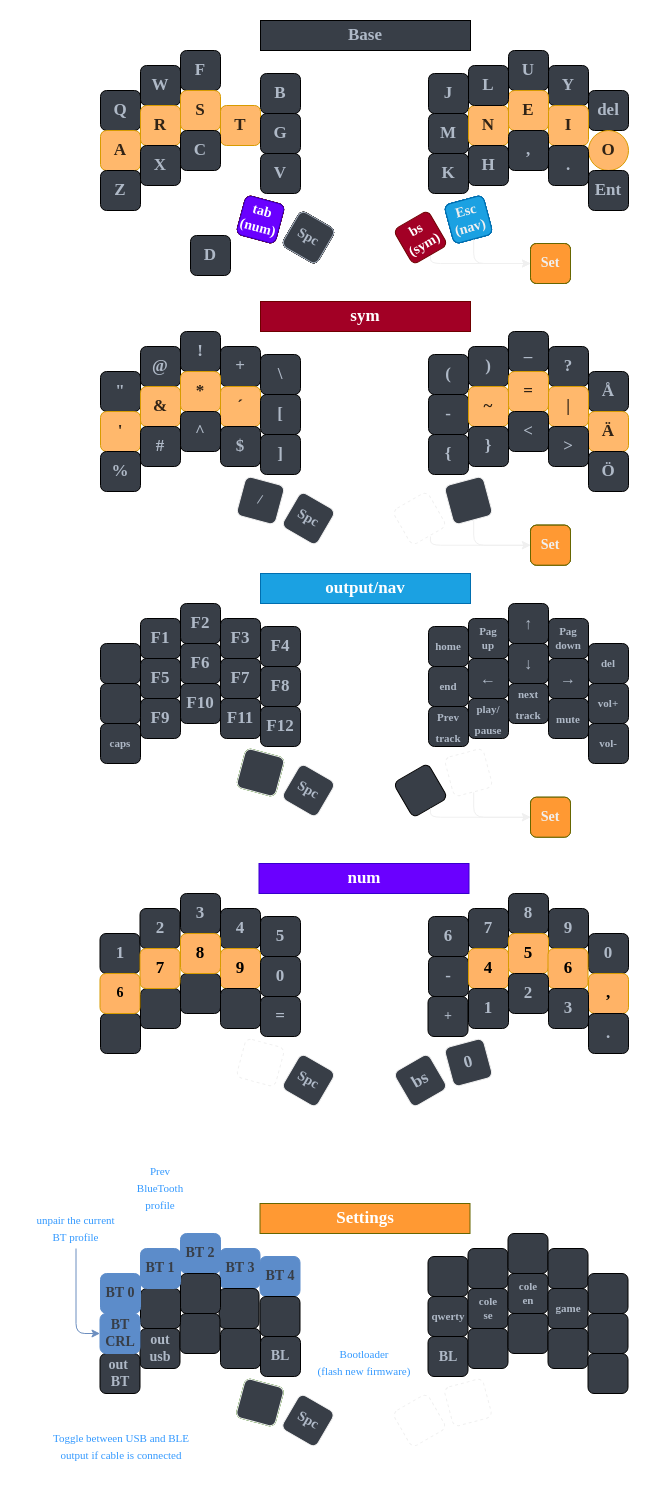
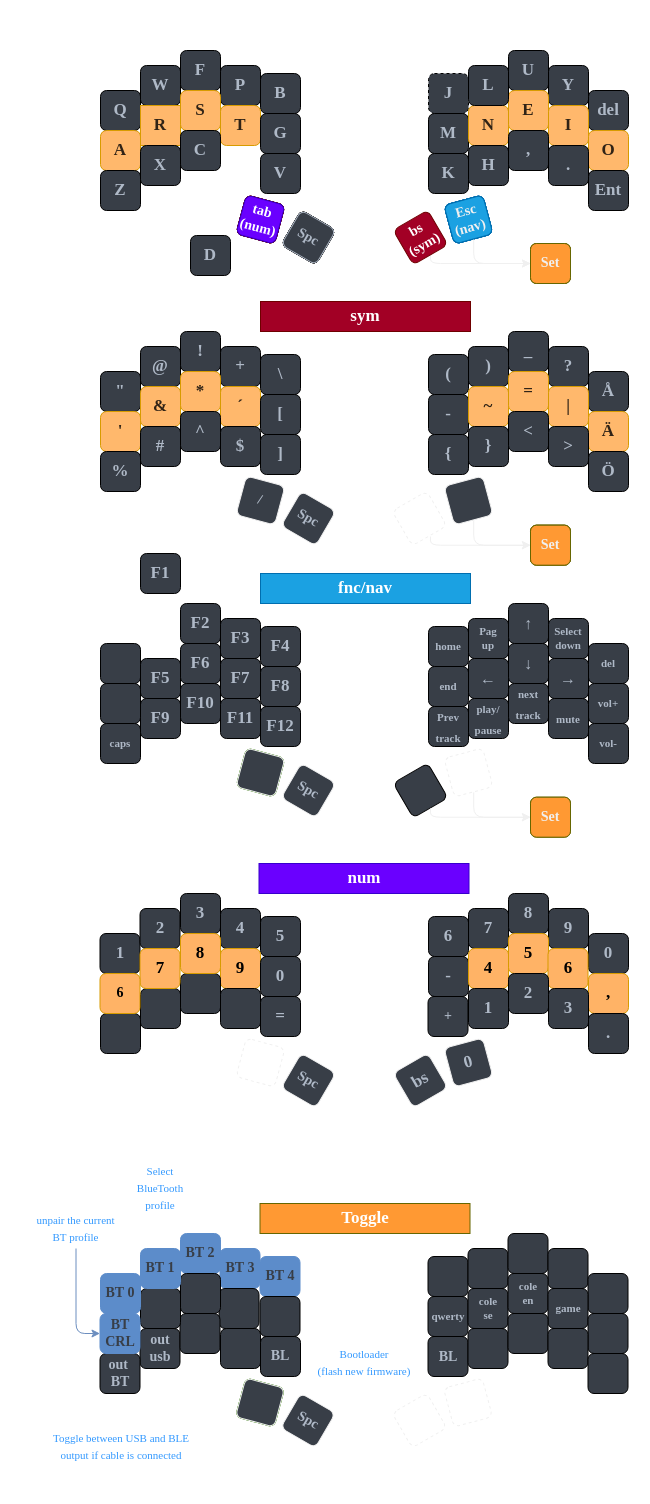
node "Base": removed
node "P": added
node "J": style solid -> dashed
node "R": shape rounded rectangle -> rectangle
node "O": shape ellipse -> rounded rectangle
node "output/nav": label "output/nav" -> "fnc/nav"
node "F1": moved (161, 639) -> (161, 574)
node "Pag down": label "Pag down" -> "Select down"
node "Prev BlueTooth profile": label "Prev BlueTooth profile" -> "Select BlueTooth profile"
node "Settings": label "Settings" -> "Toggle"
